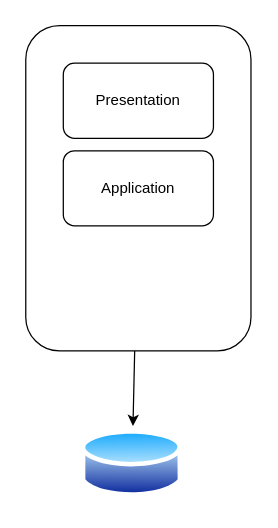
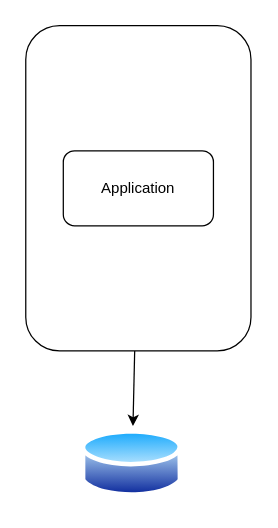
node "Presentation": removed
